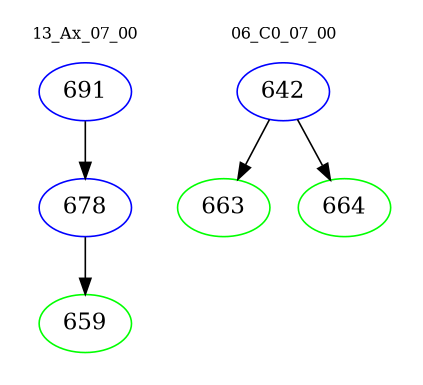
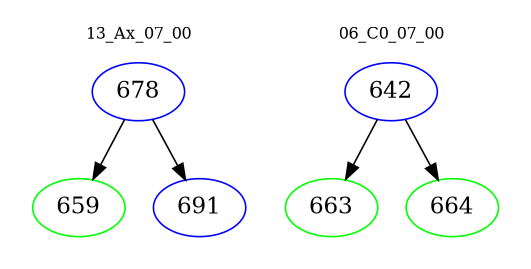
edge "691" -> "678": reversed
